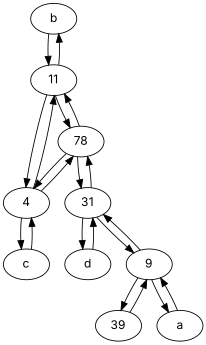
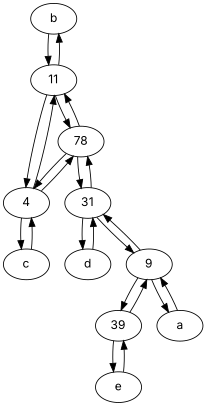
node "e": added
